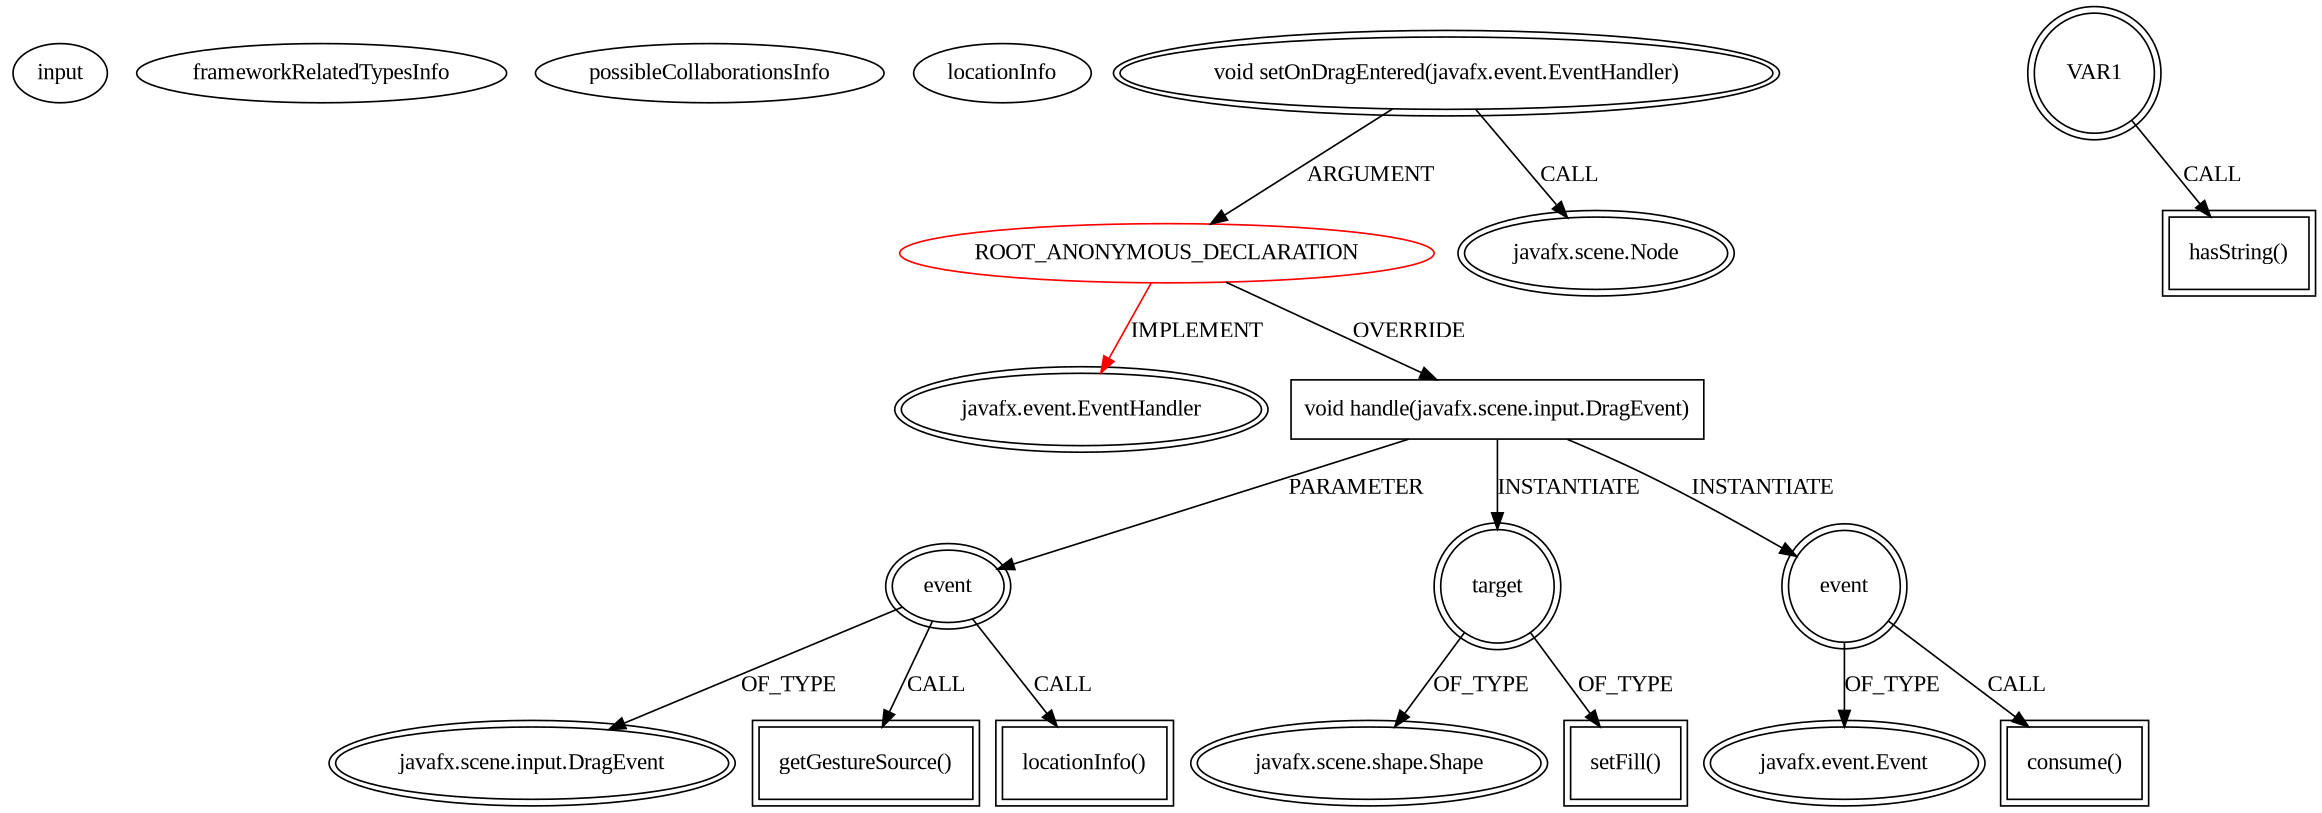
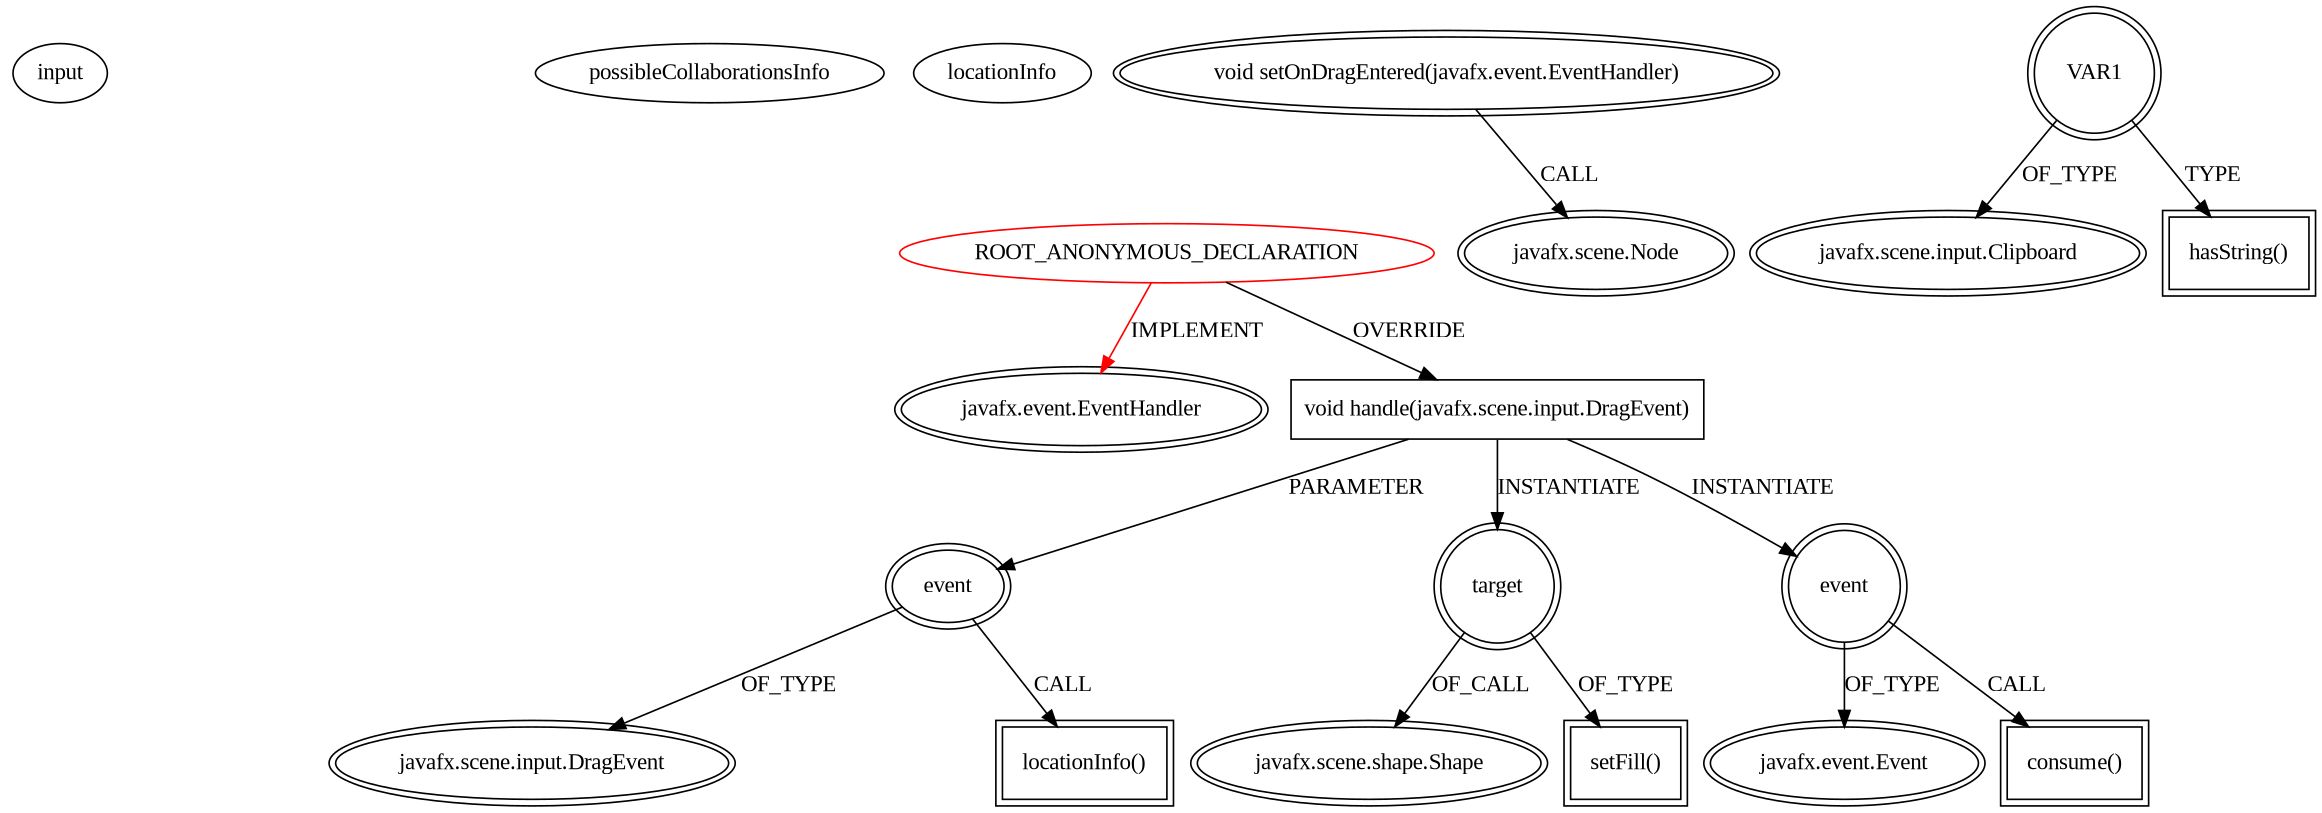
node "frameworkRelatedTypesInfo": removed
edge "void setOnDragEntered(javafx.event.EventHandler)" -> "ROOT_ANONYMOUS_DECLARATION": removed, label "ARGUMENT"
edge "VAR1" -> "hasString()": label "CALL" -> "TYPE"
node "javafx.scene.input.Clipboard": added
edge "target" -> "javafx.scene.shape.Shape": label "OF_TYPE" -> "OF_CALL"
node "getGestureSource()": removed
